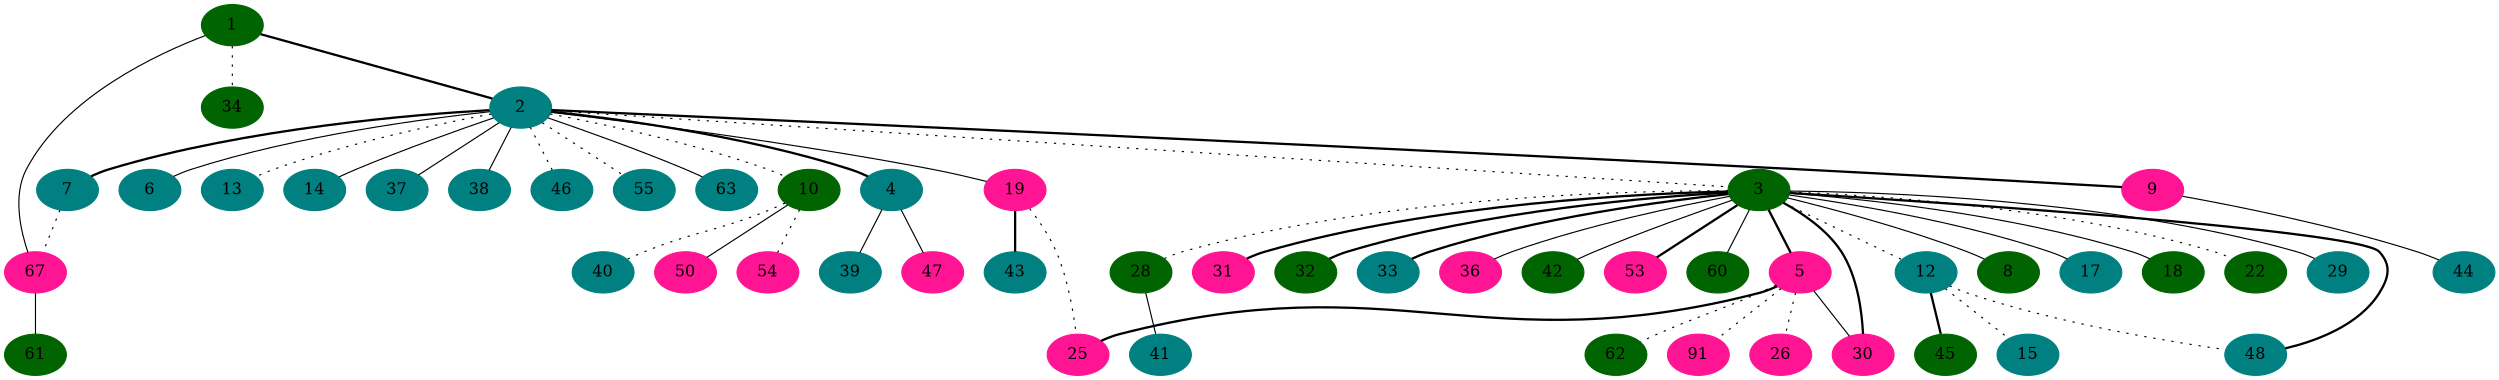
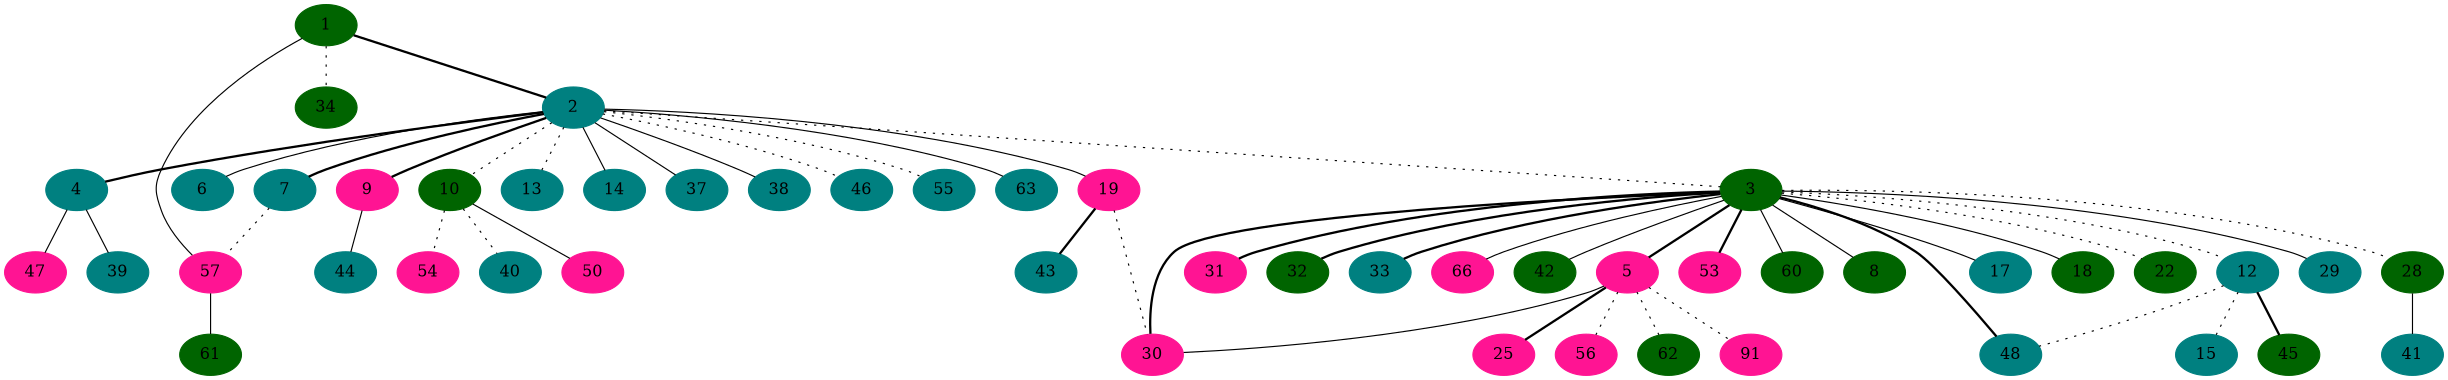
edge "19" -- "25": now "19" -- "30"
node "67": label "67" -> "57"
node "36": label "36" -> "66"
node "26": label "26" -> "56"
